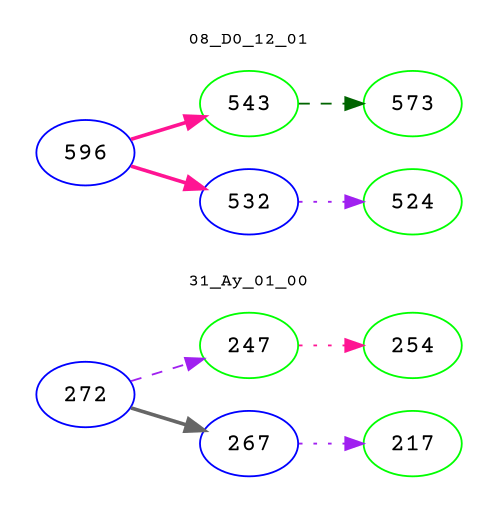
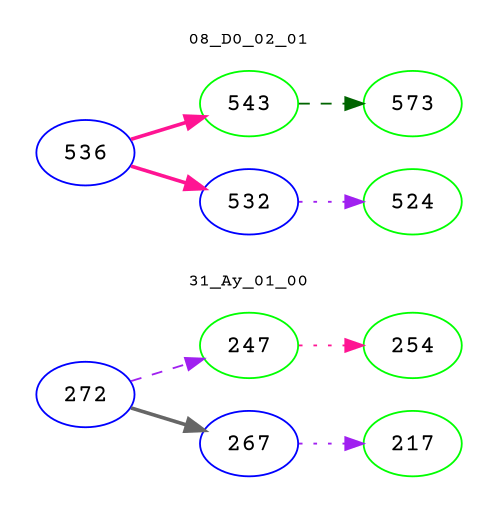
cluster "08_D0_12_01": label "08_D0_12_01" -> "08_D0_02_01"
node "596": label "596" -> "536"
